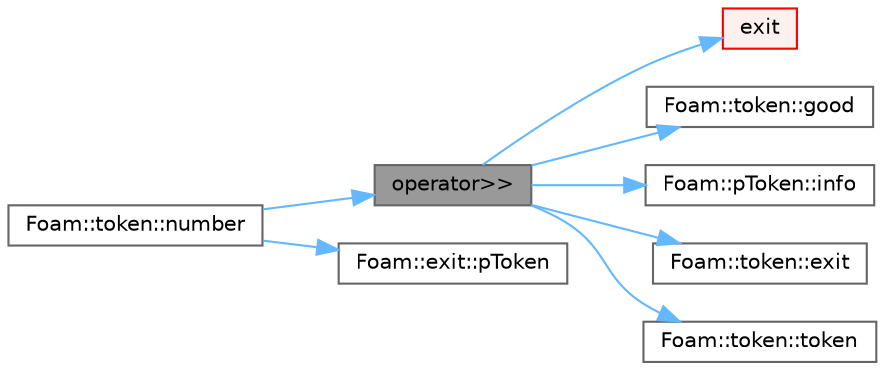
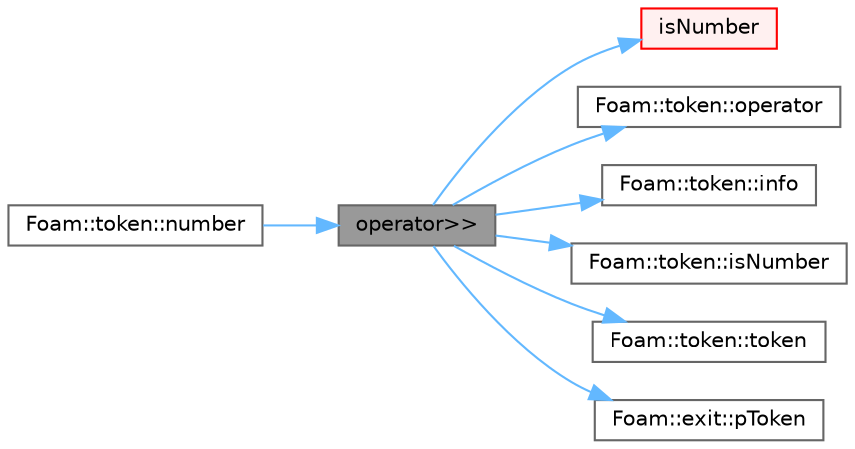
node "exit": label "exit" -> "isNumber"
node "Foam::token::good": label "Foam::token::good" -> "Foam::token::operator"
node "Foam::pToken::info": label "Foam::pToken::info" -> "Foam::token::info"
edge "Foam::token::number" -> "Foam::exit::pToken": now "operator>>" -> "Foam::exit::pToken"
node "Foam::token::exit": label "Foam::token::exit" -> "Foam::token::isNumber"
